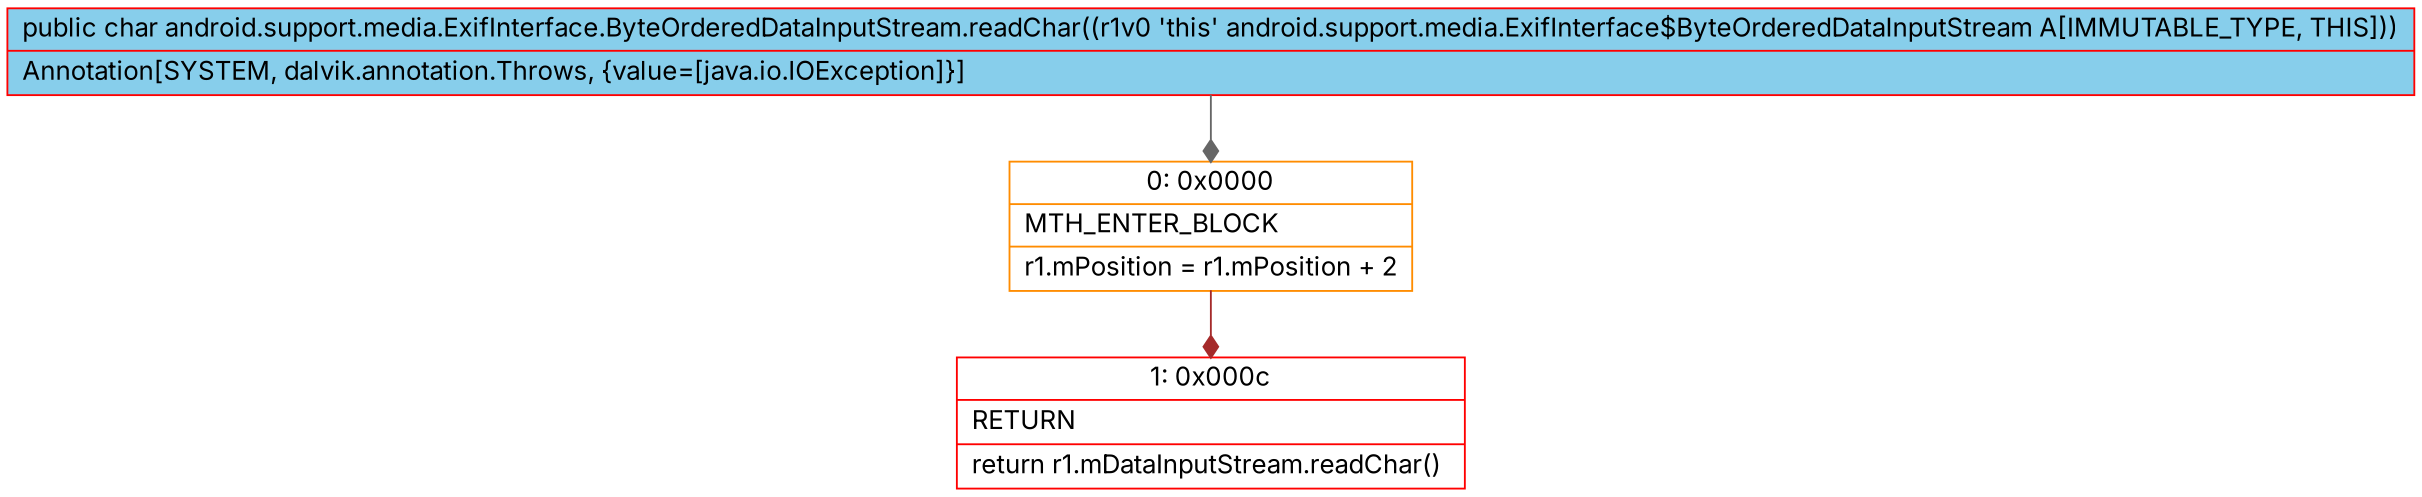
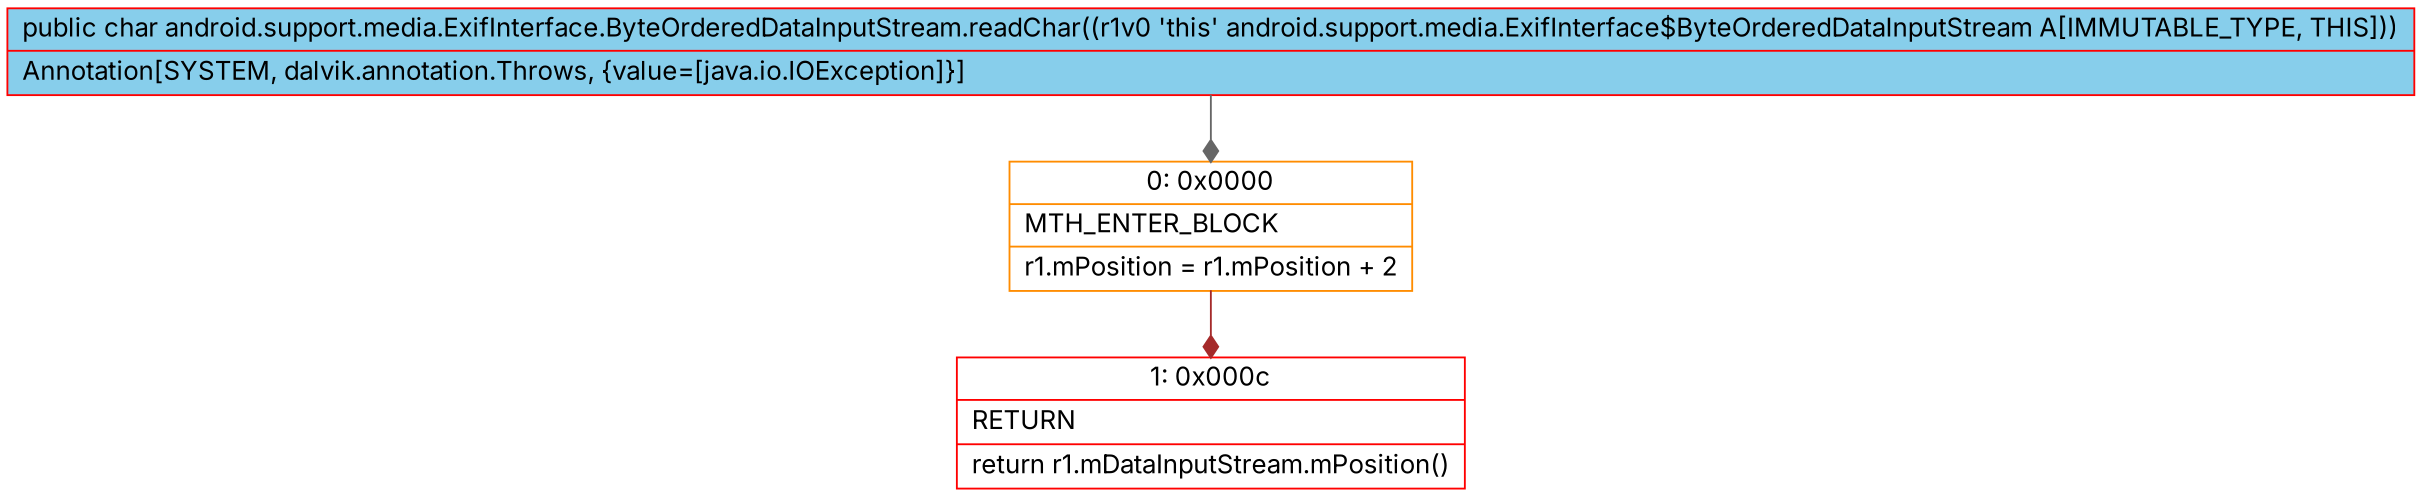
node "1: 0x000c": text "return r1.mDataInputStream.readChar()" -> "return r1.mDataInputStream.mPosition()"
